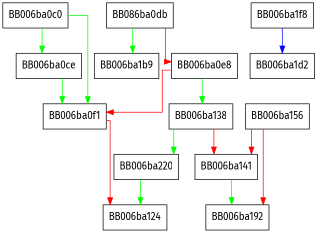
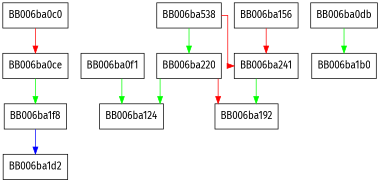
node "BB086ba0db": label "BB086ba0db" -> "BB006ba0db"
edge "BB006ba0c0" -> "BB006ba0ce": color green -> red
edge "BB006ba0c0" -> "BB006ba0f1": removed
node "BB006ba1b9": label "BB006ba1b9" -> "BB006ba1b0"
node "BB006ba0e8": removed
edge "BB006ba0ce" -> "BB006ba0f1": now "BB006ba0ce" -> "BB006ba1f8"
node "BB006ba138": label "BB006ba138" -> "BB006ba538"
edge "BB006ba0f1" -> "BB006ba124": color red -> green
edge "BB006ba156" -> "BB006ba192": now "BB006ba220" -> "BB006ba192"
node "BB006ba141": label "BB006ba141" -> "BB006ba241"
